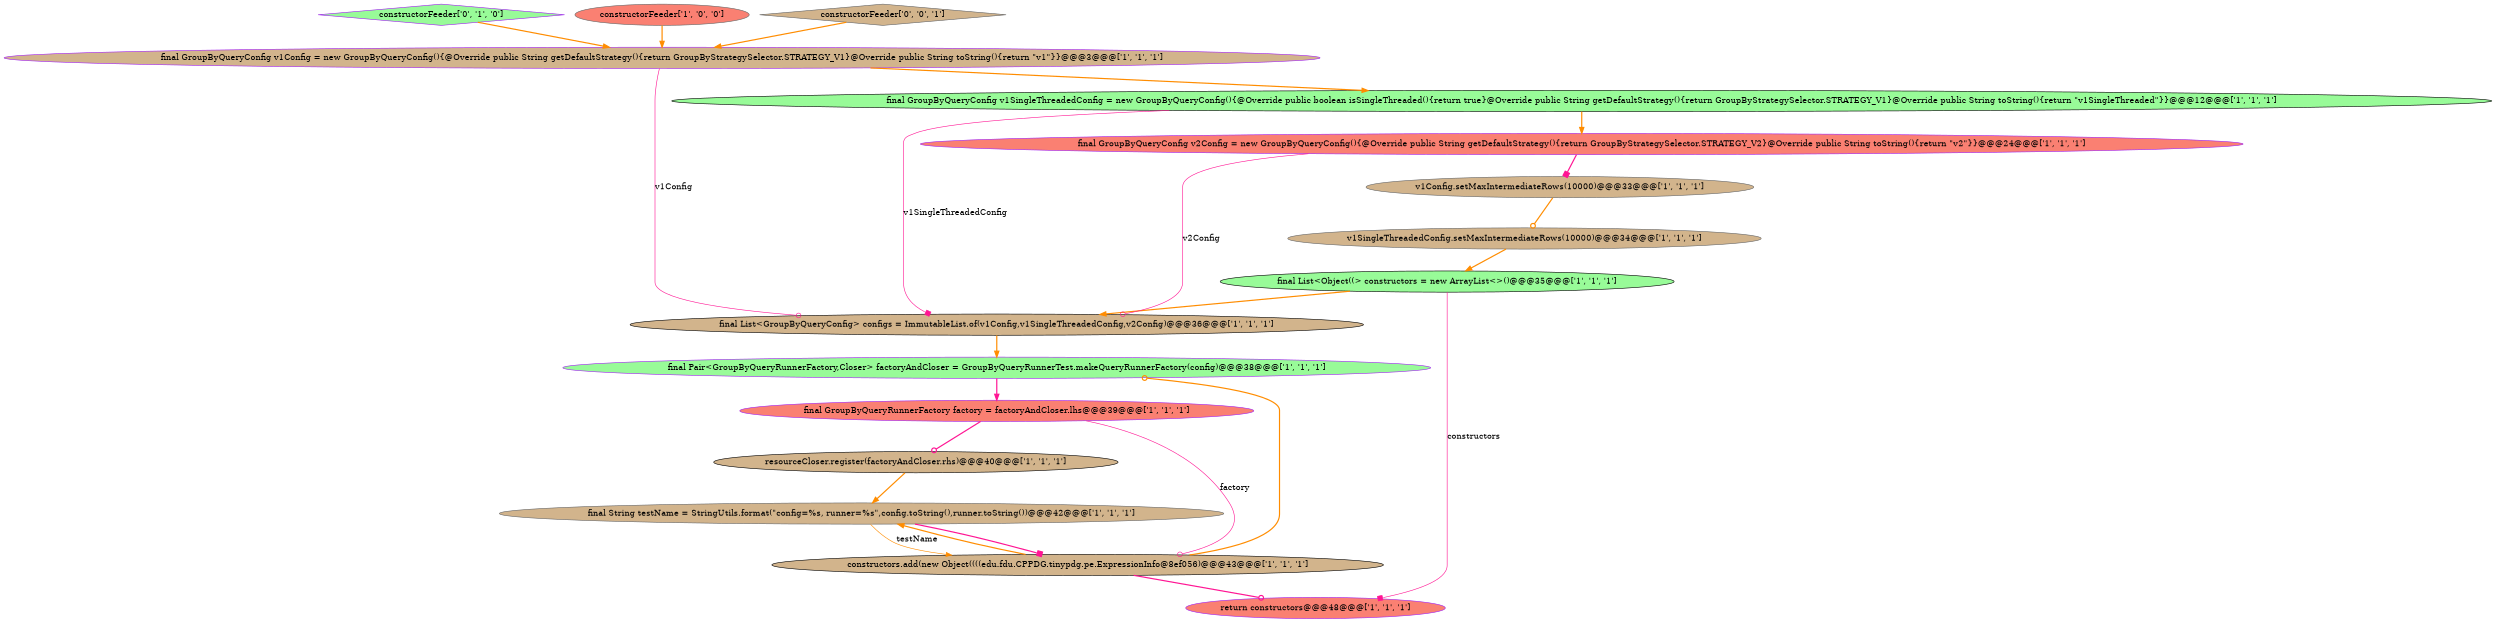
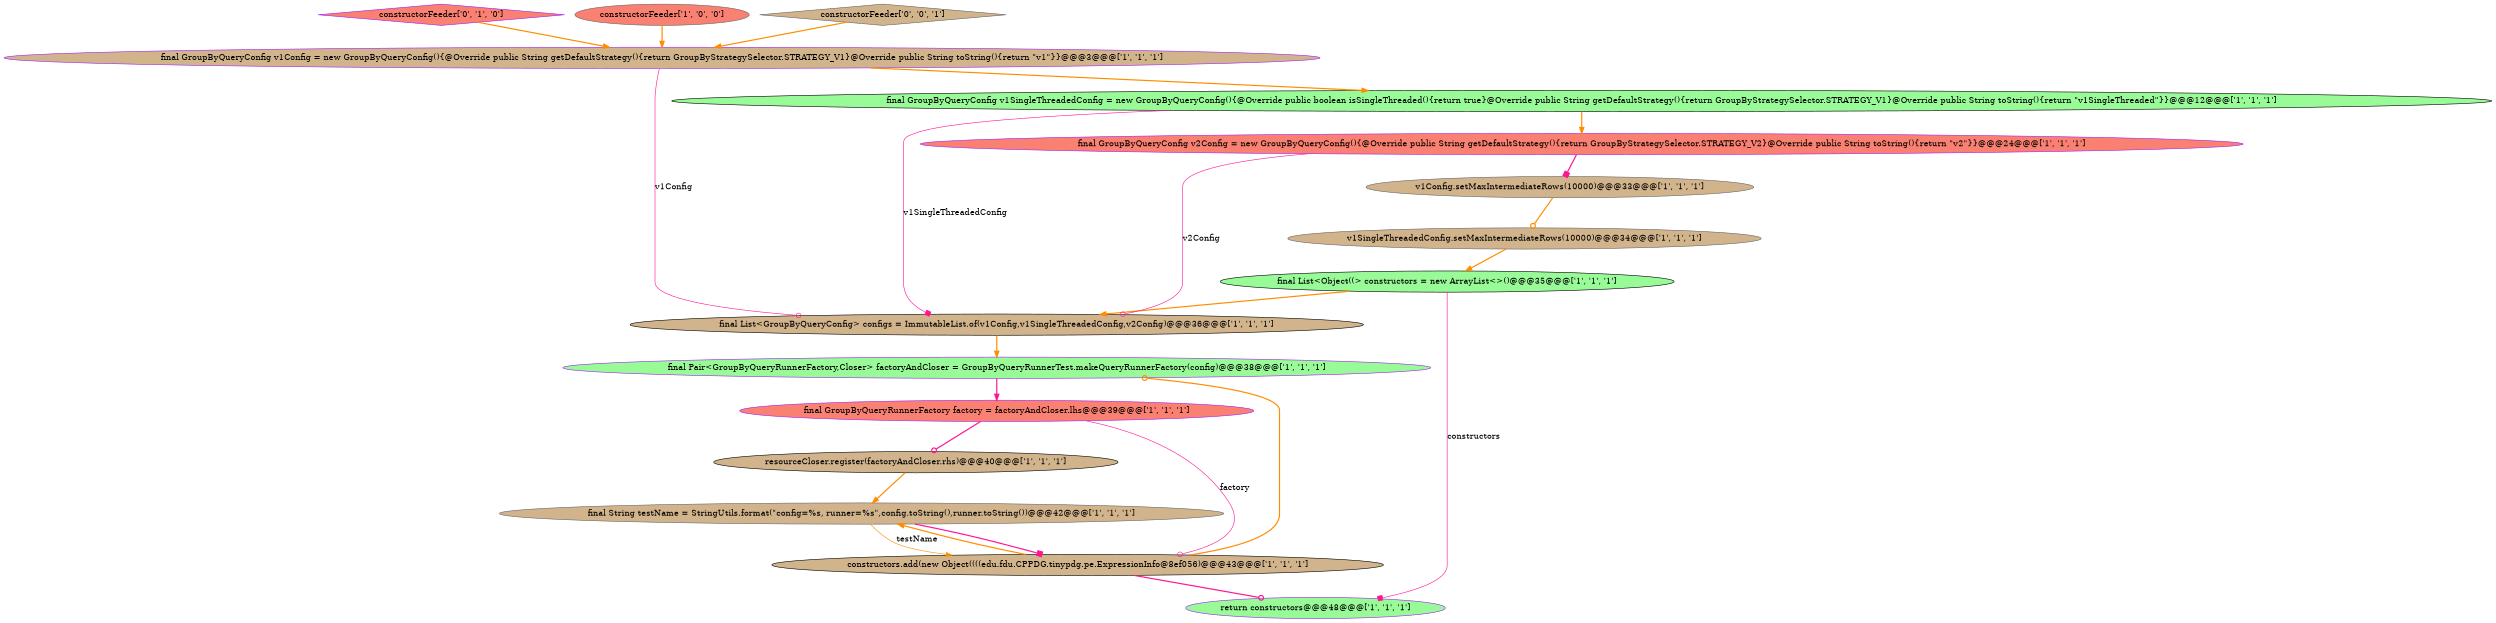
node "constructorFeeder['0', '1', '0']": fillcolor palegreen -> salmon
node "return constructors@@@48@@@['1', '1', '1']": fillcolor salmon -> palegreen
